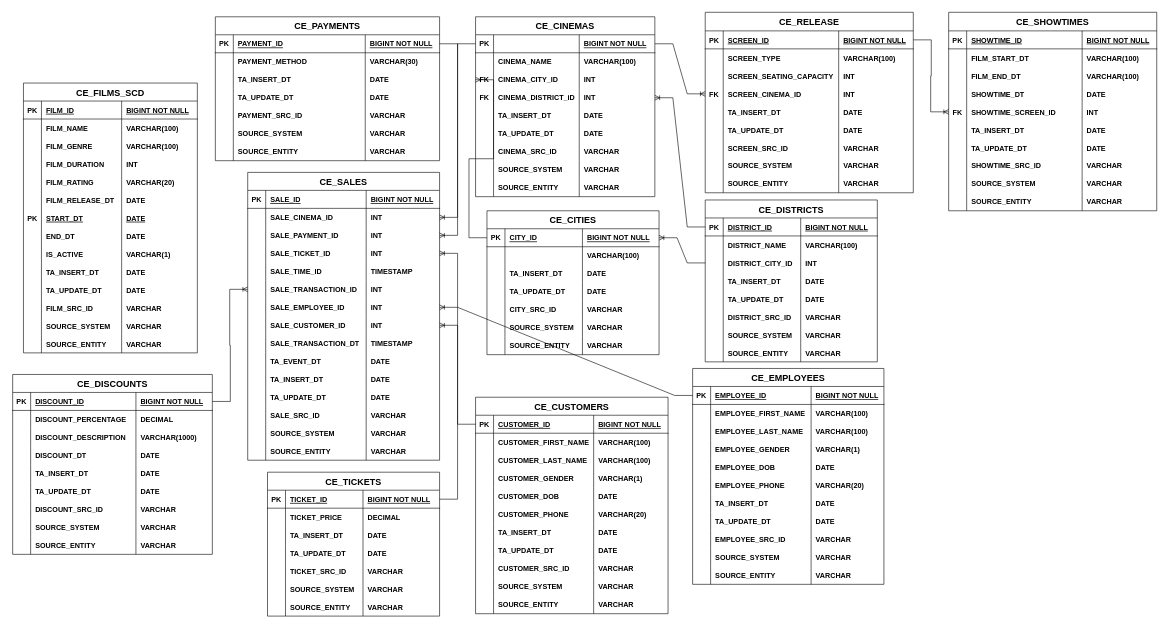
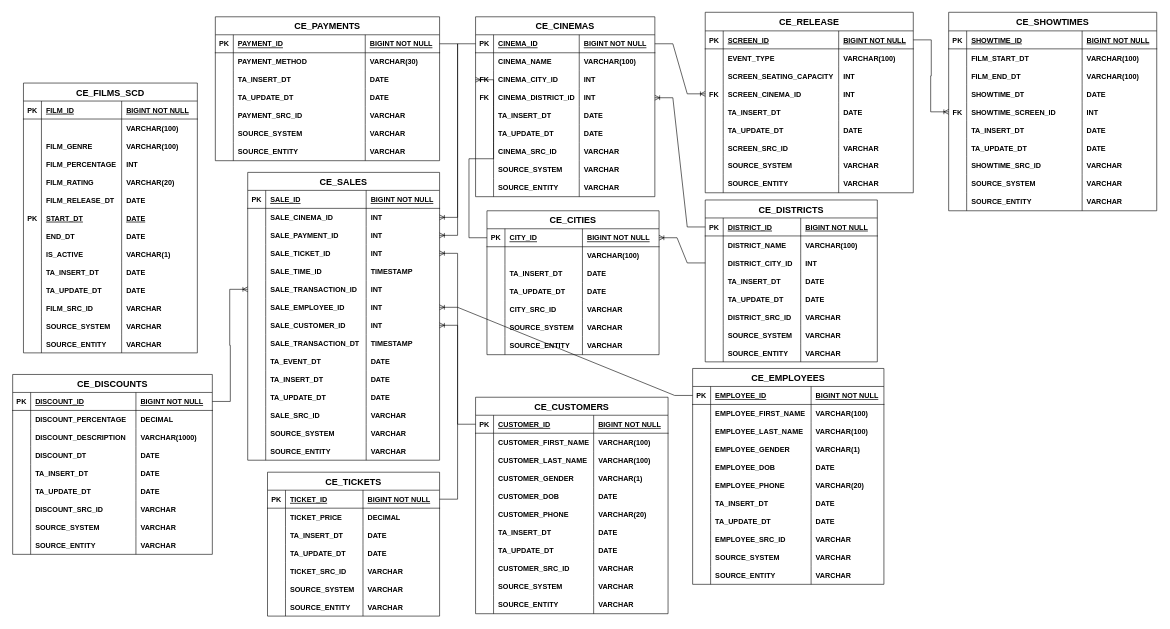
node "CINEMA_ID": added
node "SCREEN_TYPE": label "SCREEN_TYPE" -> "EVENT_TYPE"
node "FILM_NAME": removed
node "FILM_DURATION": label "FILM_DURATION" -> "FILM_PERCENTAGE"
